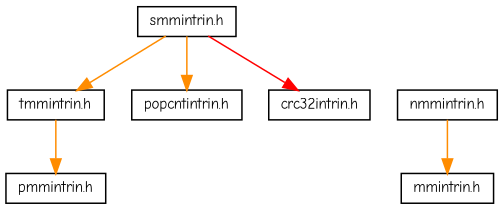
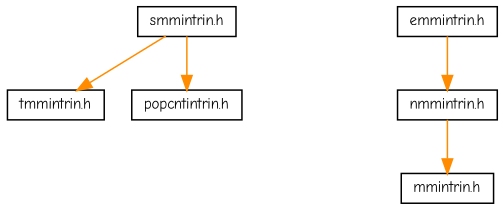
node "emmintrin.h": added
node "crc32intrin.h": removed
node "pmmintrin.h": removed
